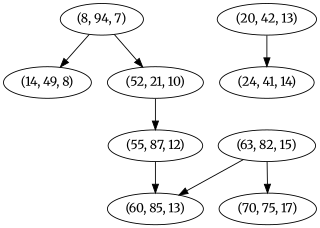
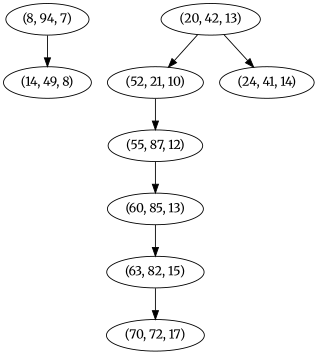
edge "(8, 94, 7)" -> "(52, 21, 10)": now "(20, 42, 13)" -> "(52, 21, 10)"
edge "(63, 82, 15)" -> "(60, 85, 13)": reversed
node "(70, 75, 17)": label "(70, 75, 17)" -> "(70, 72, 17)"
